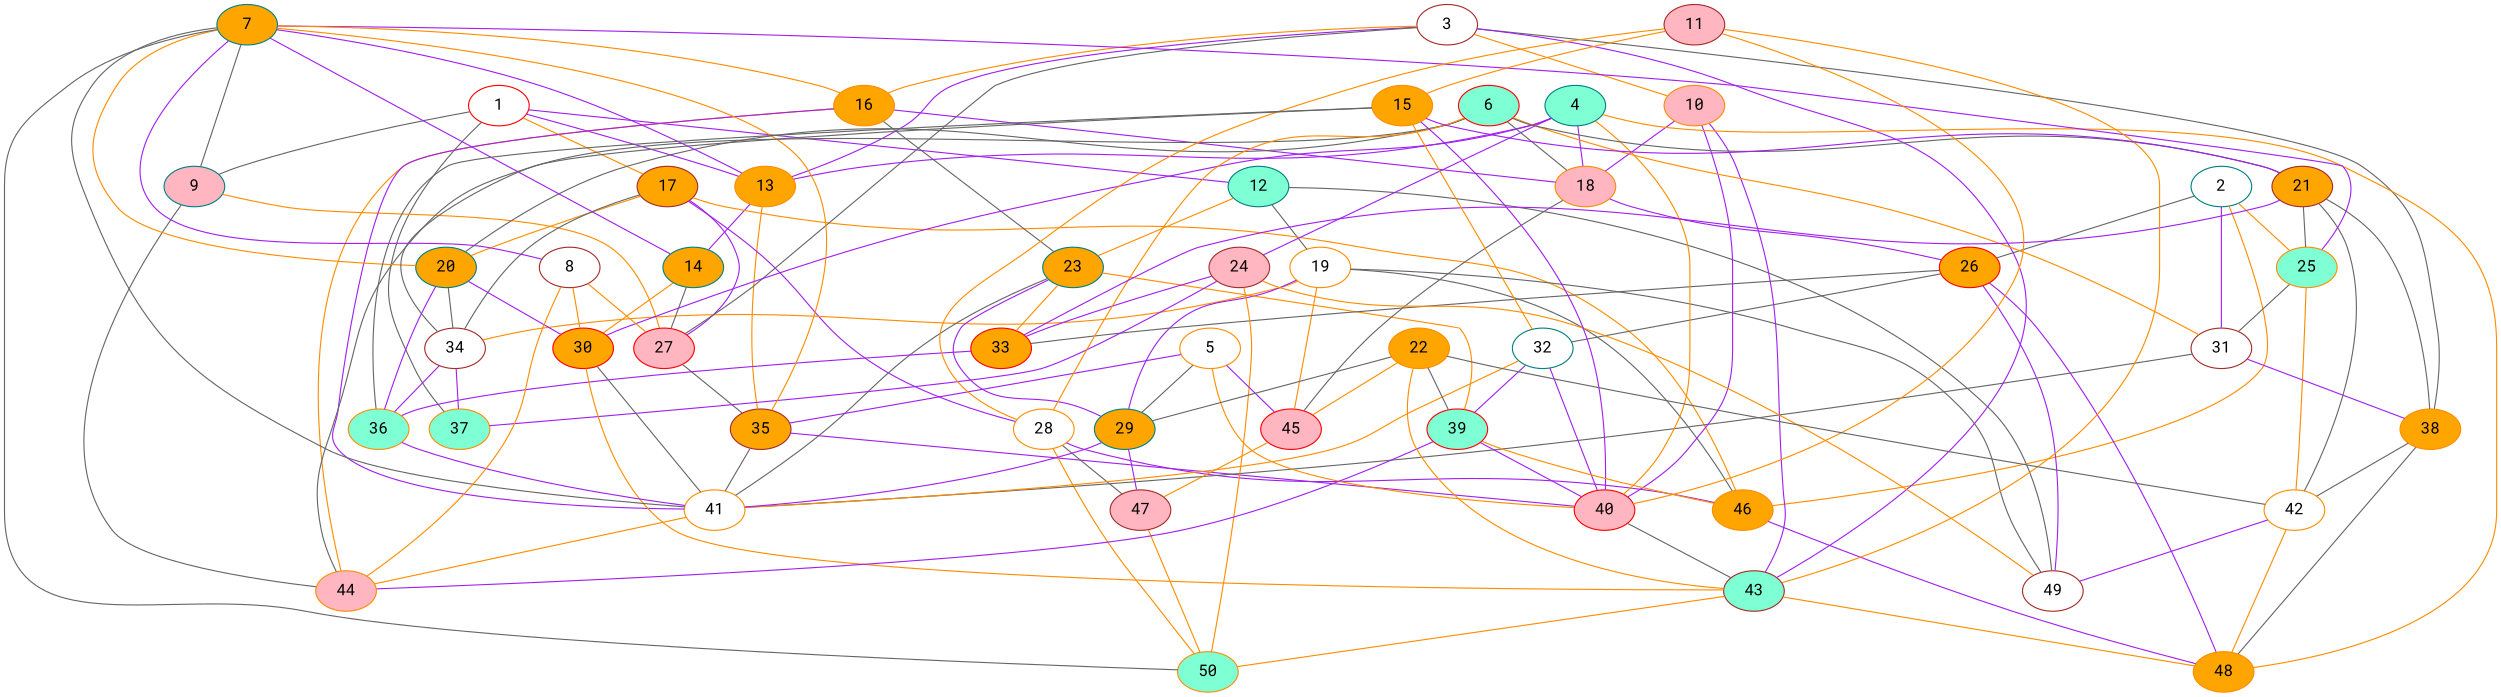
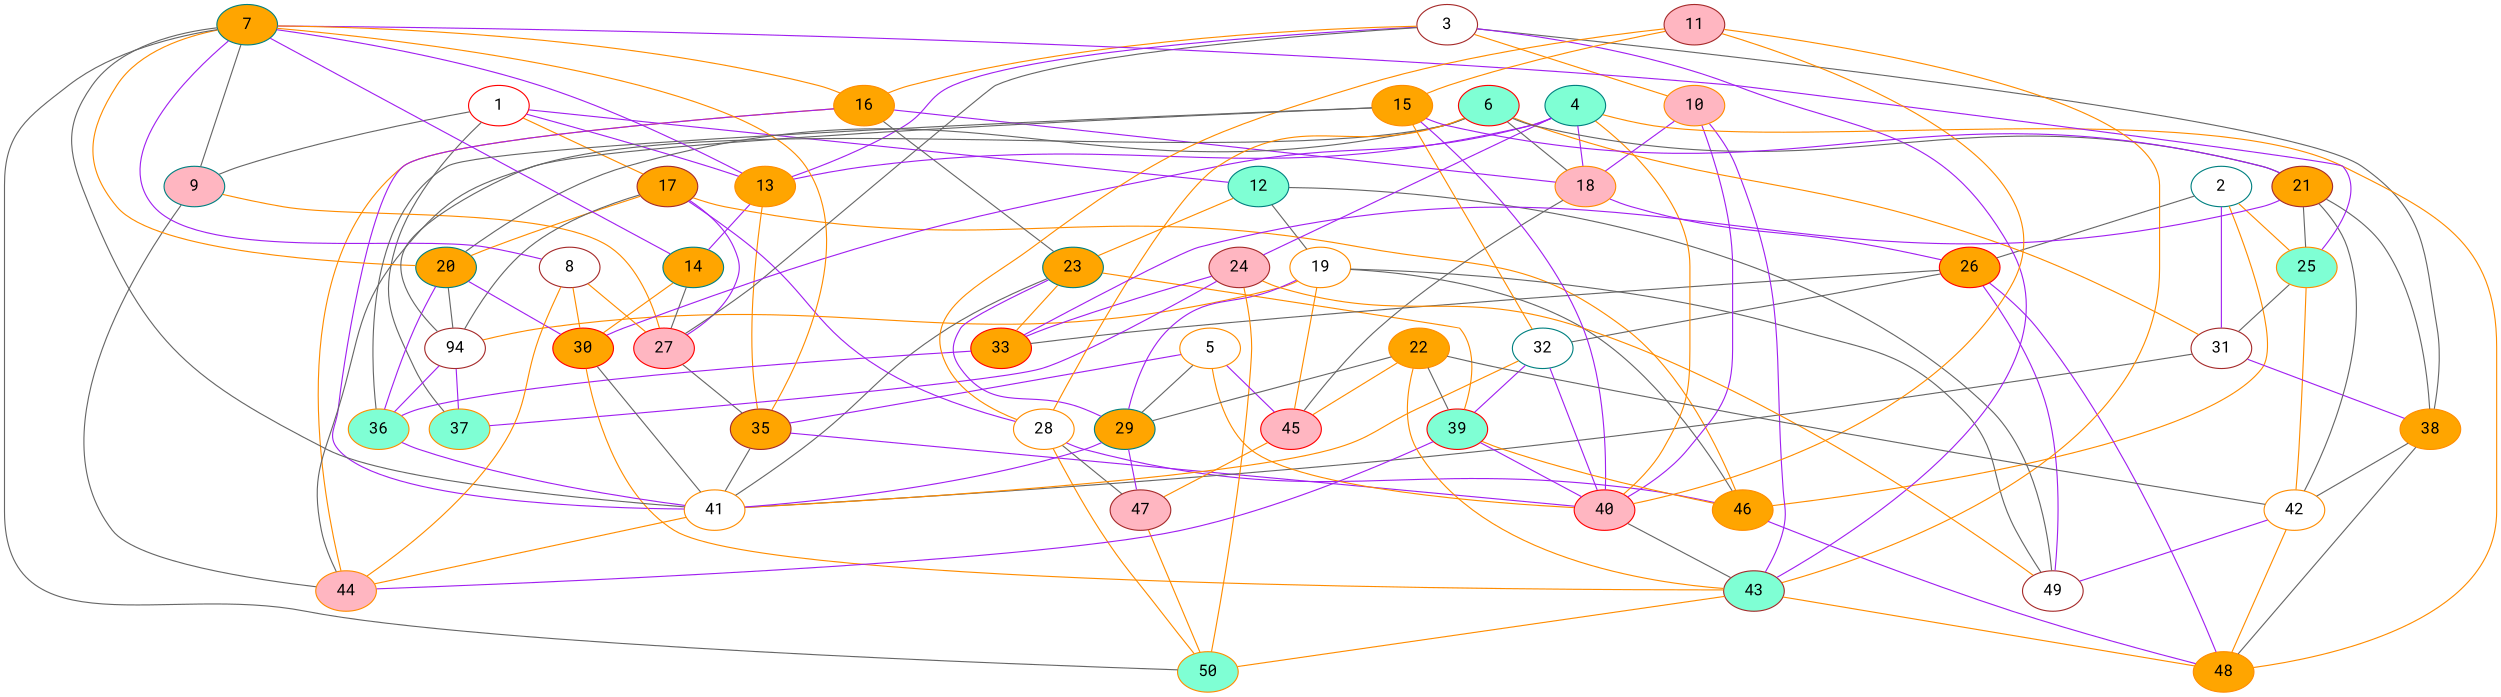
node "34": label "34" -> "94"
